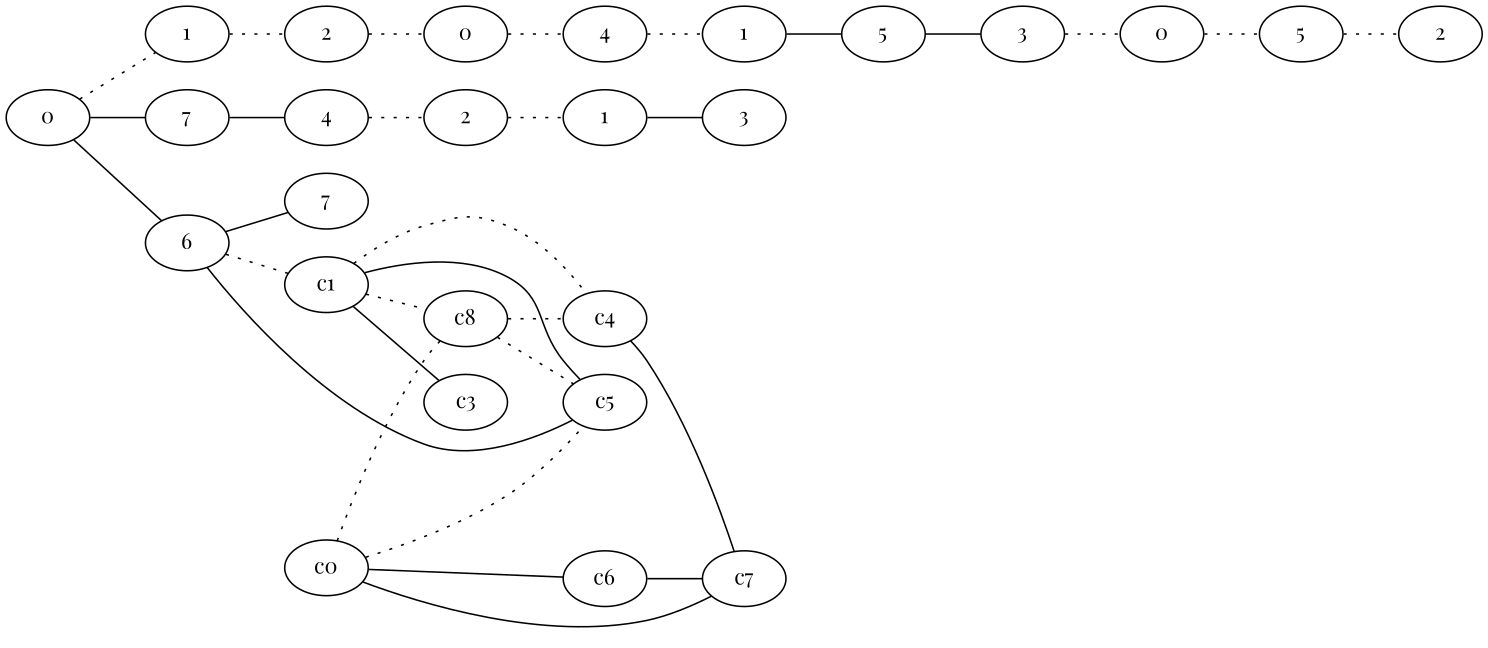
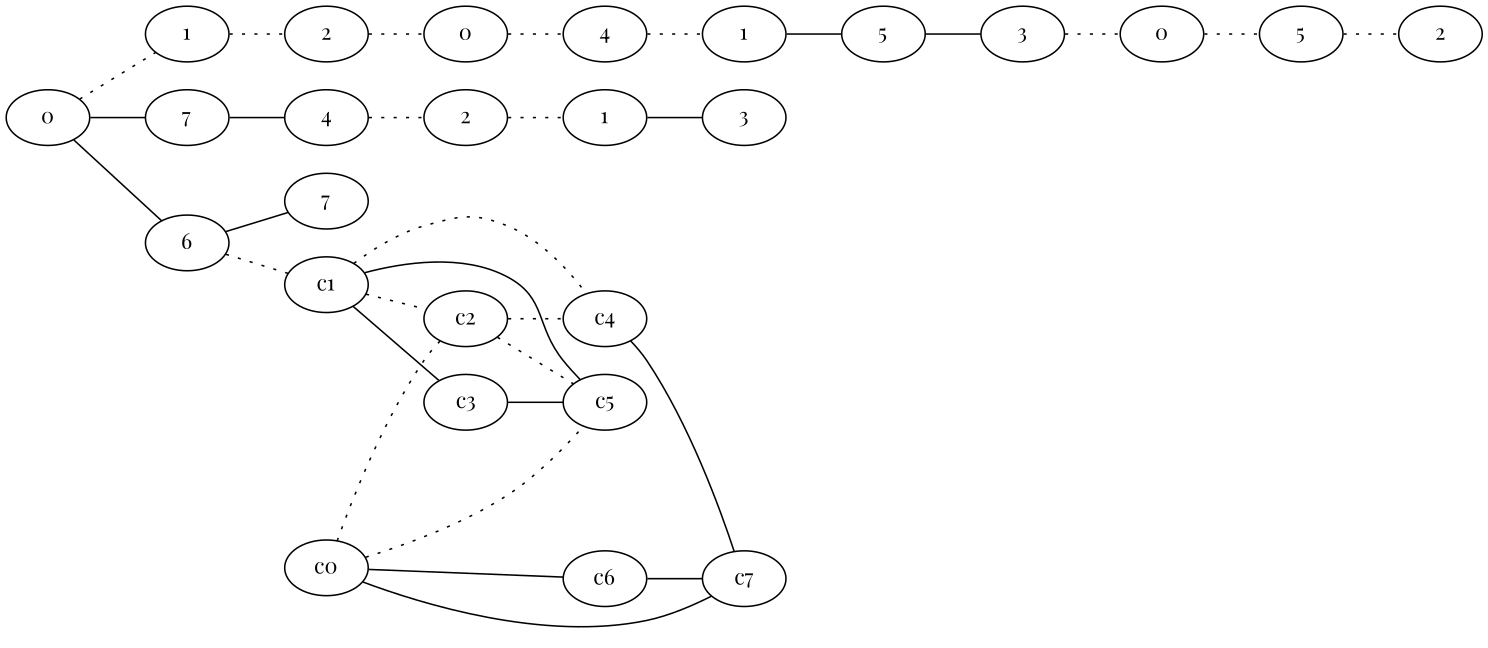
node "c8": label "c8" -> "c2"
edge "6" -- "c5": now "c3" -- "c5"
